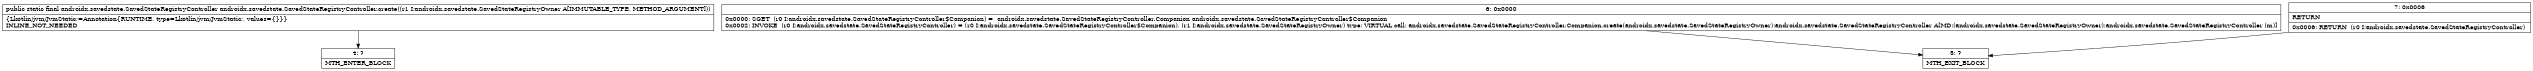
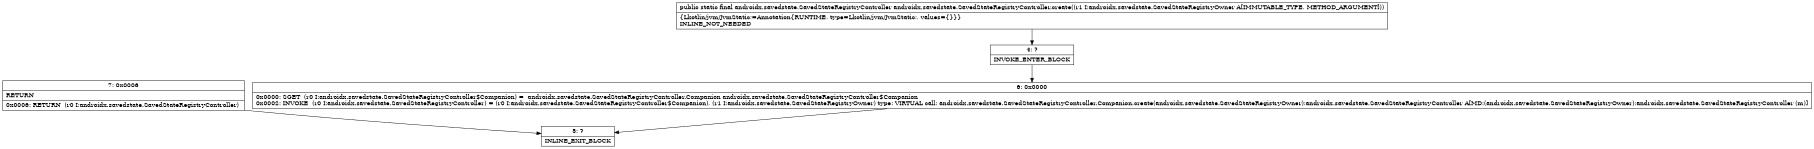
node "4: ?": text "MTH_ENTER_BLOCK" -> "INVOKE_ENTER_BLOCK"
node "5: ?": text "MTH_EXIT_BLOCK" -> "INLINE_EXIT_BLOCK"
edge "4: ?" -> "6: 0x0000": added
